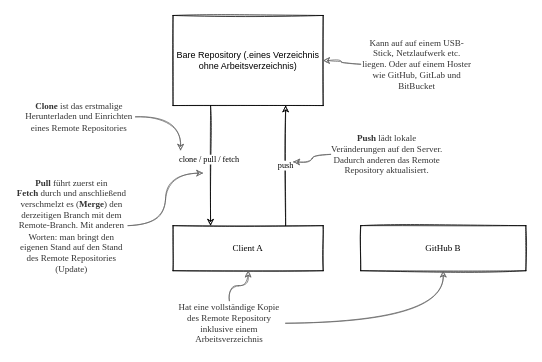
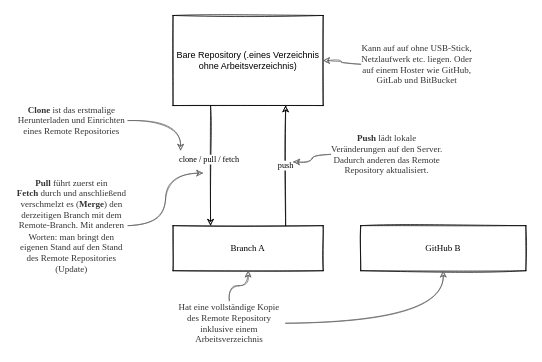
node "Kann auf auf einem USB-Stick, Netzlaufwerk etc. liegen. Oder auf einem Hoster wie GitHub, GitLab und BitBucket": label "Kann auf auf einem USB-Stick, Netzlaufwerk etc. liegen. Oder auf einem Hoster wie GitHub, GitLab und BitBucket" -> "Kann auf auf ohne USB-Stick, Netzlaufwerk etc. liegen. Oder auf einem Hoster wie GitHub, GitLab und BitBucket"
node "Clone ist das erstmalige Herunterladen und Einrichten eines Remote Repositories": moved (79, 117) -> (72, 120)
node "Client A": label "Client A" -> "Branch A"
